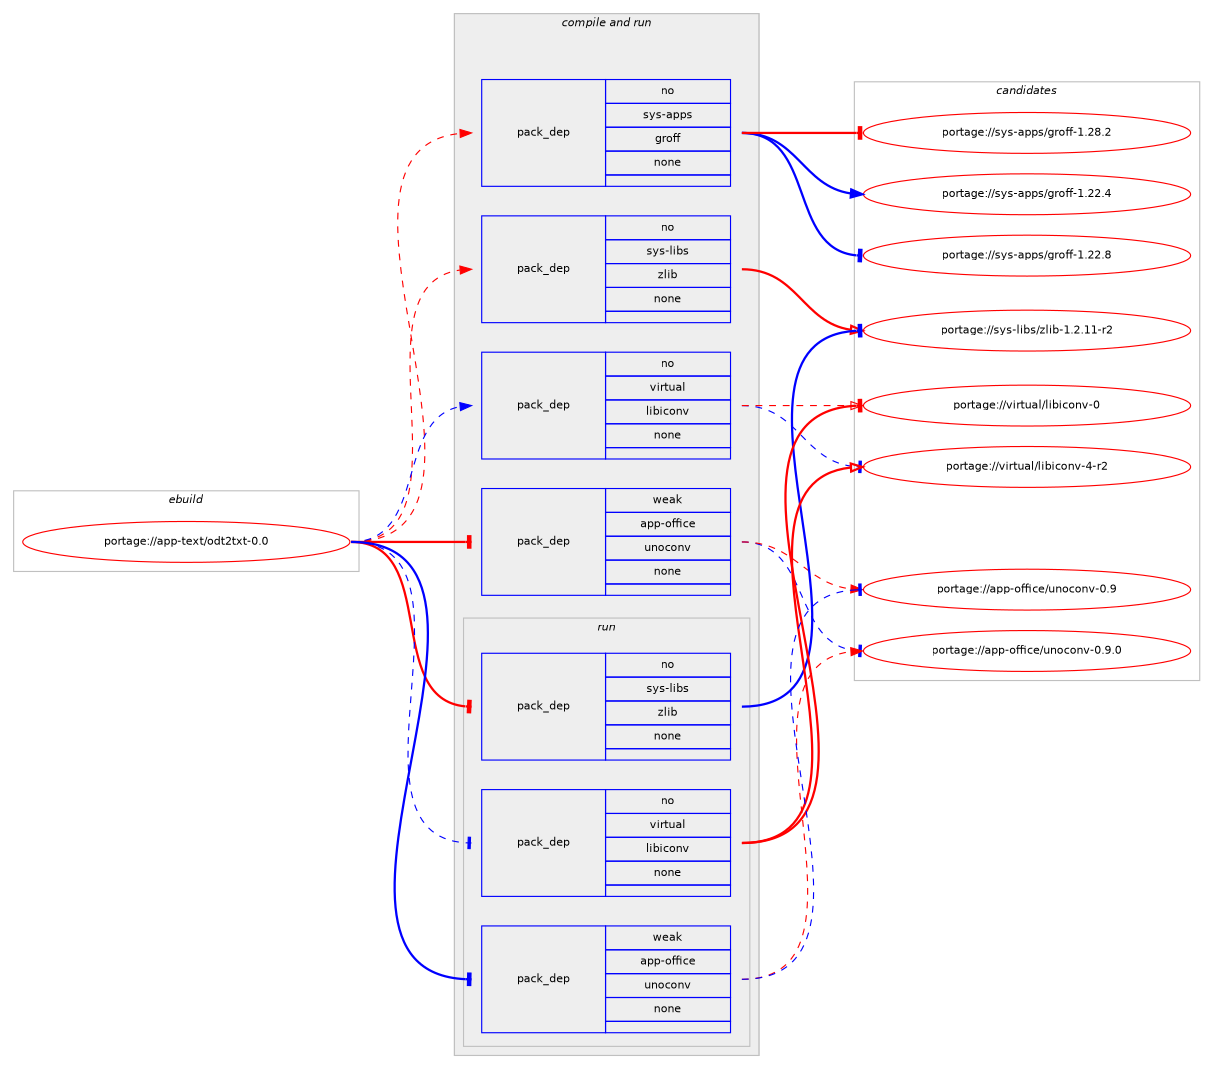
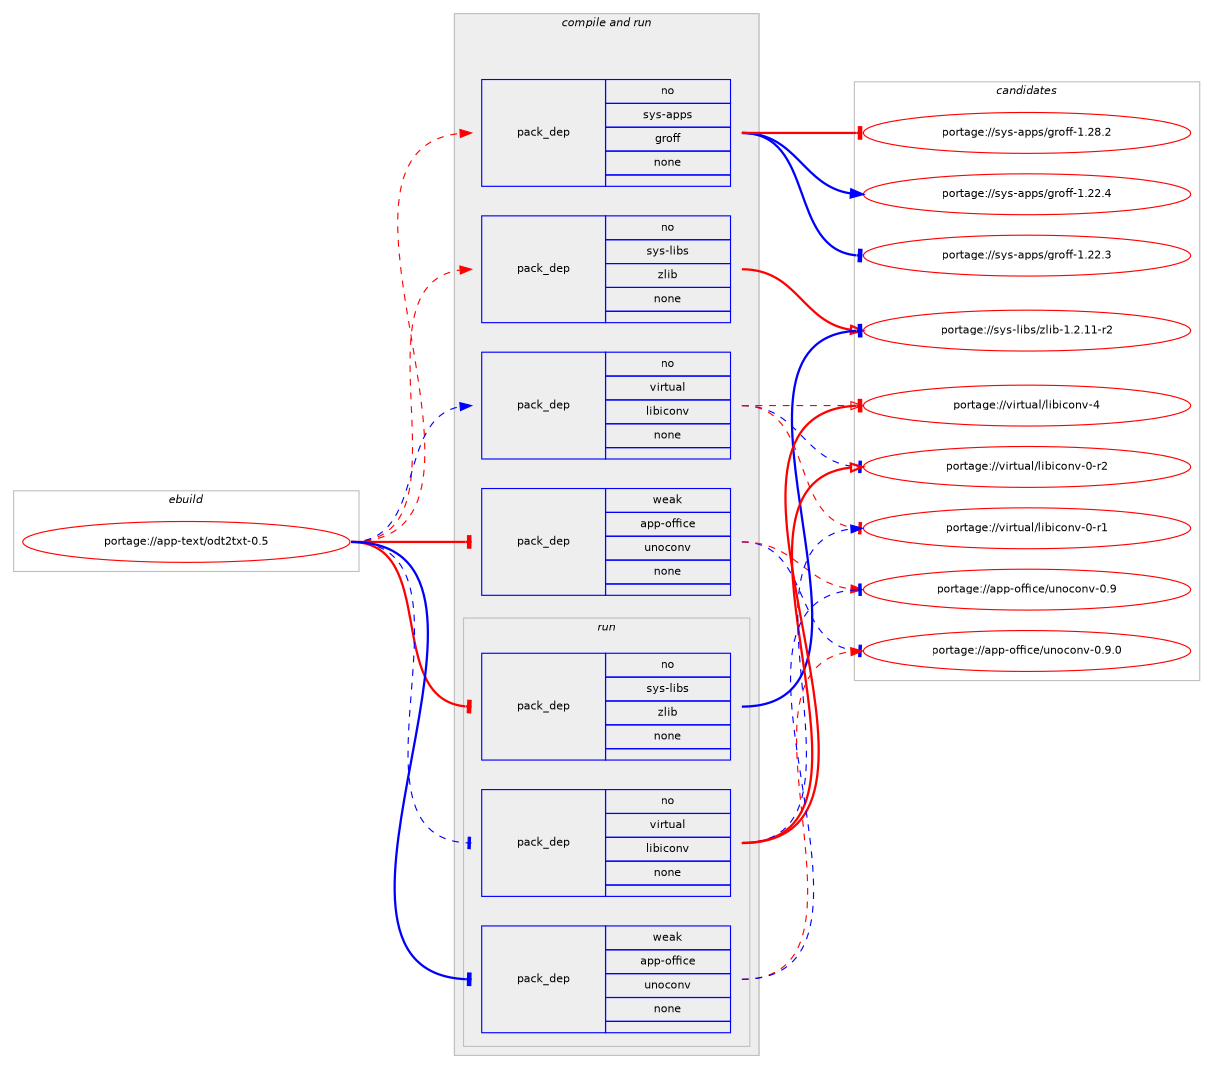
node "portage://sys-apps/groff-1.22.8": label "portage://sys-apps/groff-1.22.8" -> "portage://sys-apps/groff-1.22.3"
node "portage://virtual/libiconv-0": label "portage://virtual/libiconv-0" -> "portage://virtual/libiconv-4"
node "portage://virtual/libiconv-4-r2": label "portage://virtual/libiconv-4-r2" -> "portage://virtual/libiconv-0-r2"
node "portage://virtual/libiconv-0-r1": added
node "portage://app-text/odt2txt-0.0": label "portage://app-text/odt2txt-0.0" -> "portage://app-text/odt2txt-0.5"
